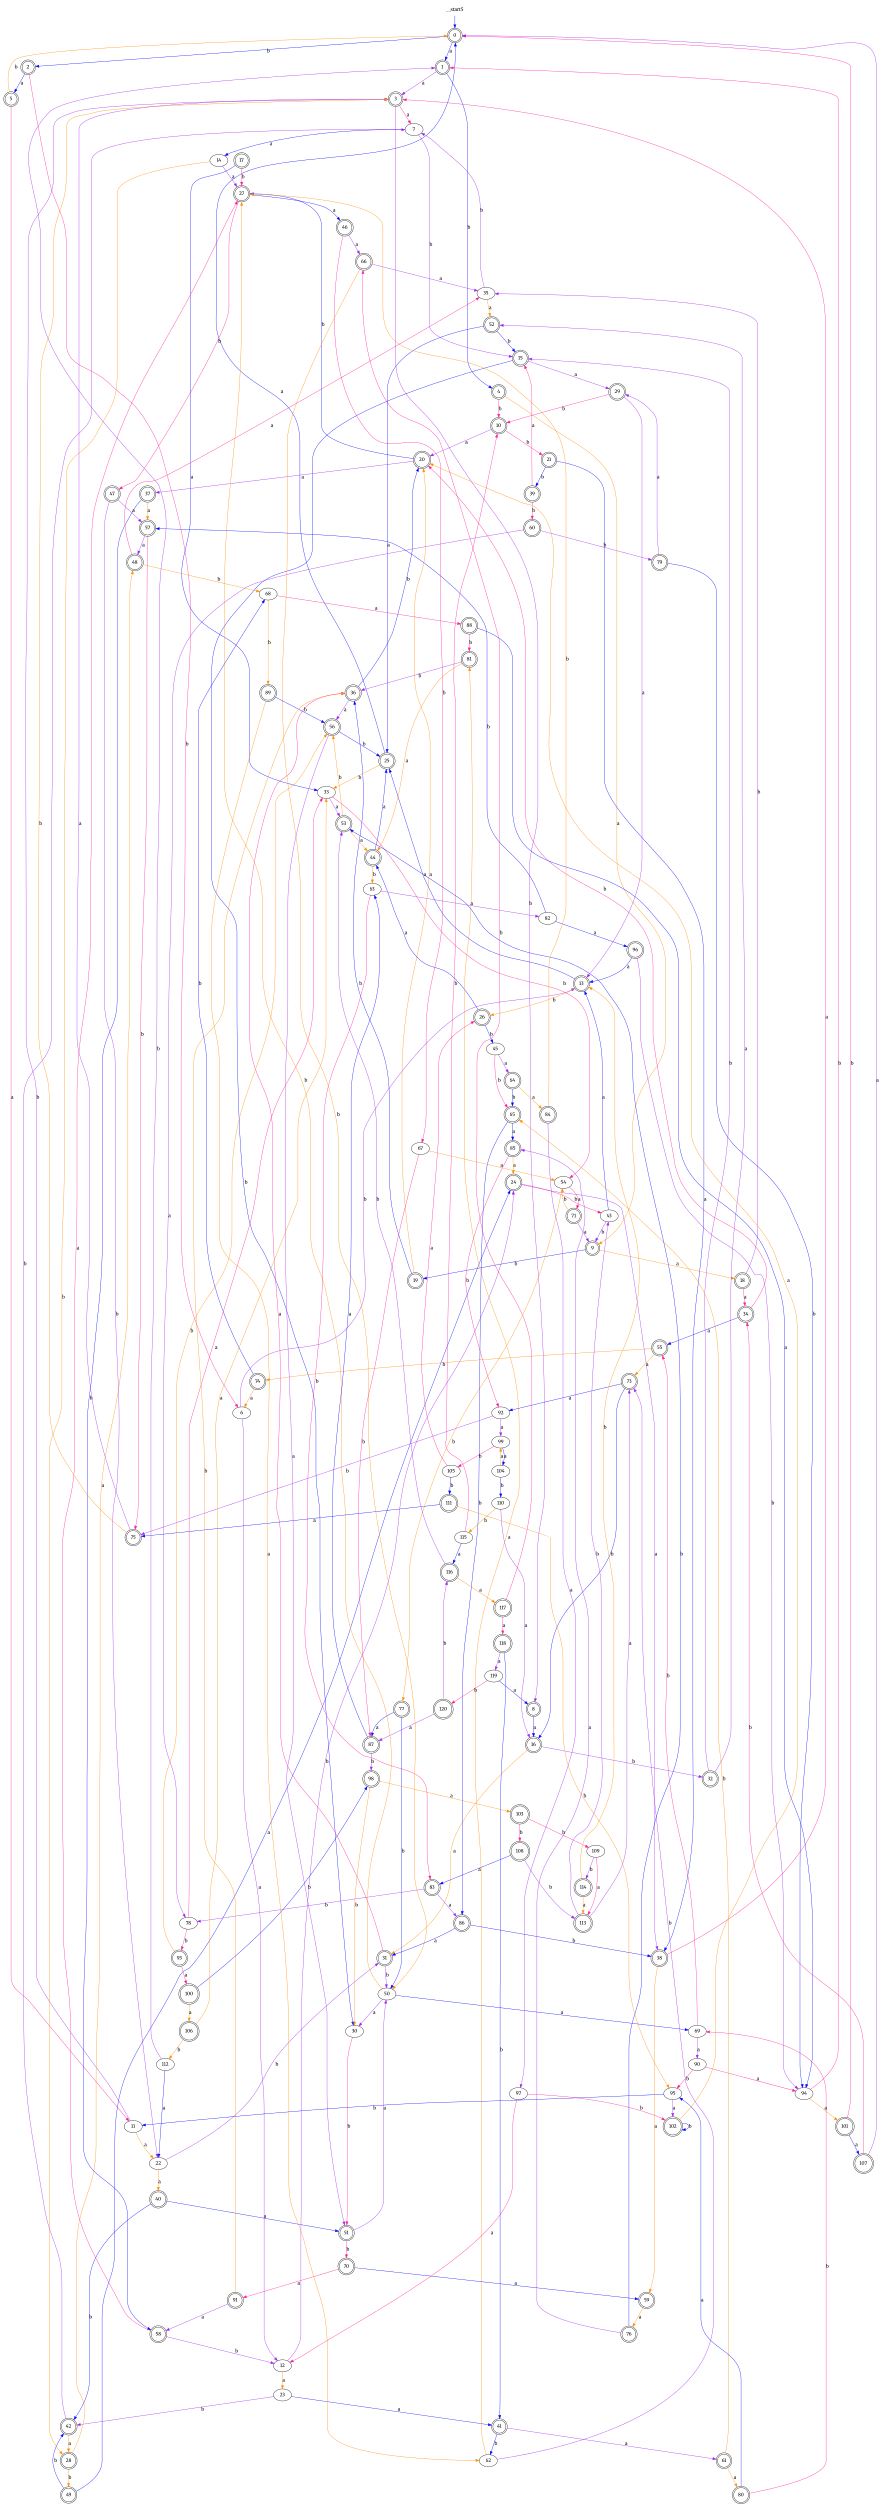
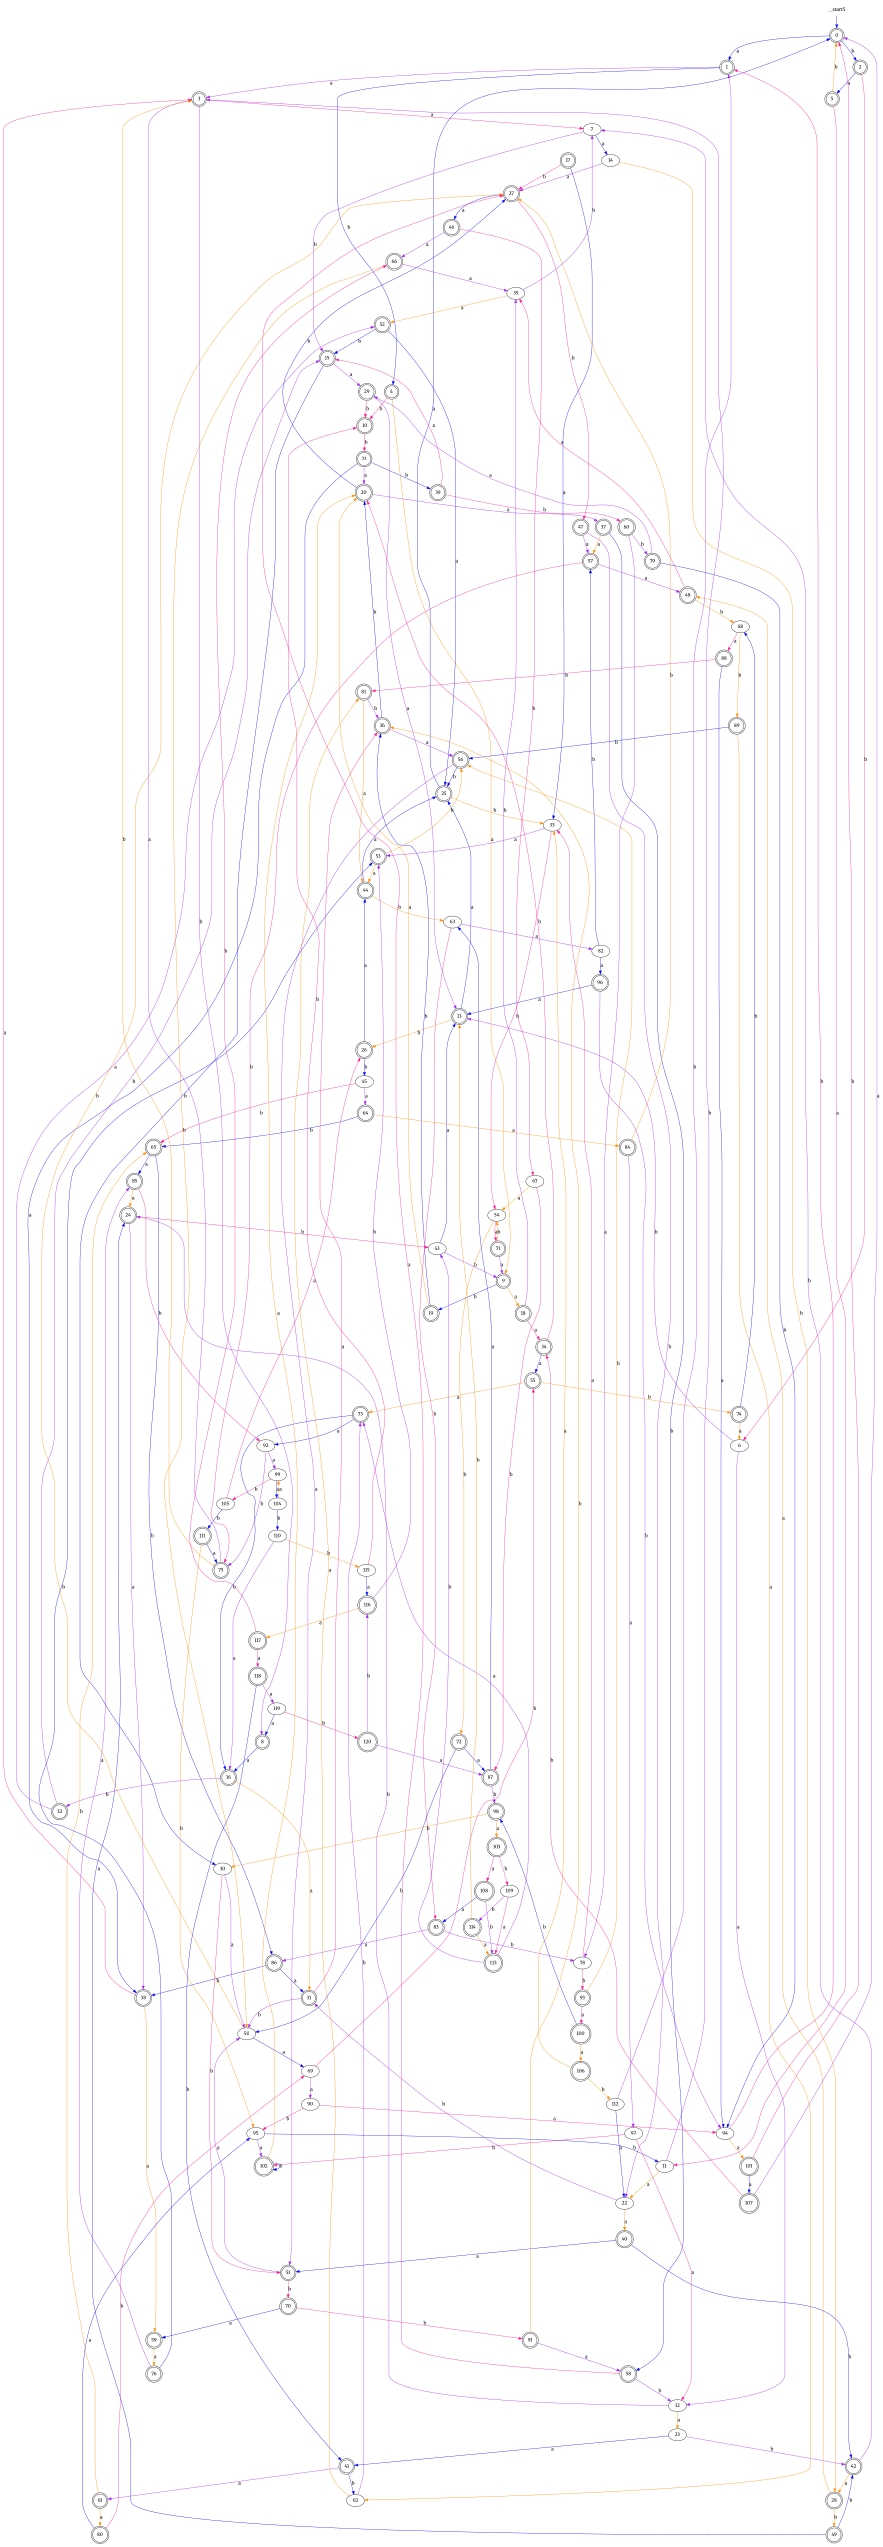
edge "10" -> "20": now "21" -> "20"
edge "103" -> "108": label "b" -> "a"
edge "50" -> "30": reversed
edge "70" -> "91": label "a" -> "b"
